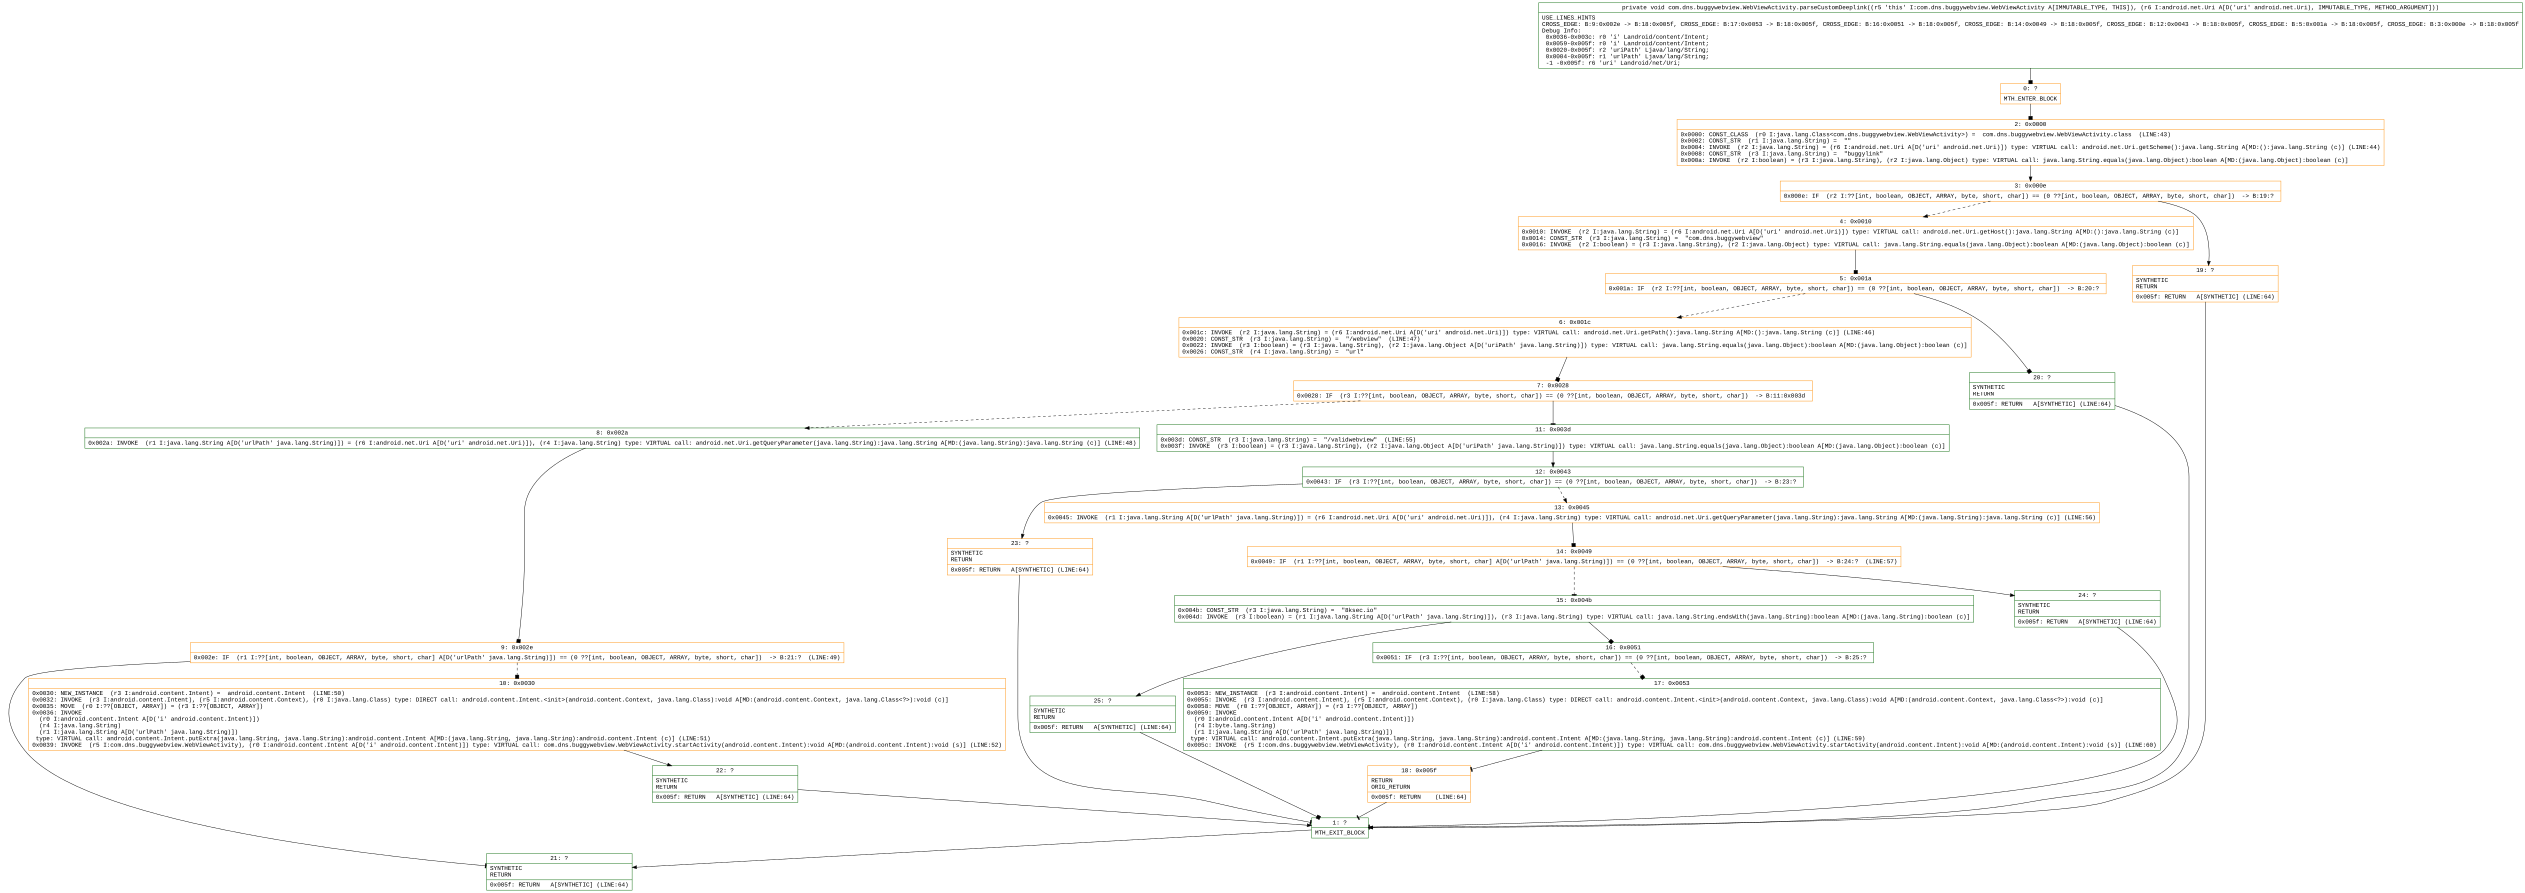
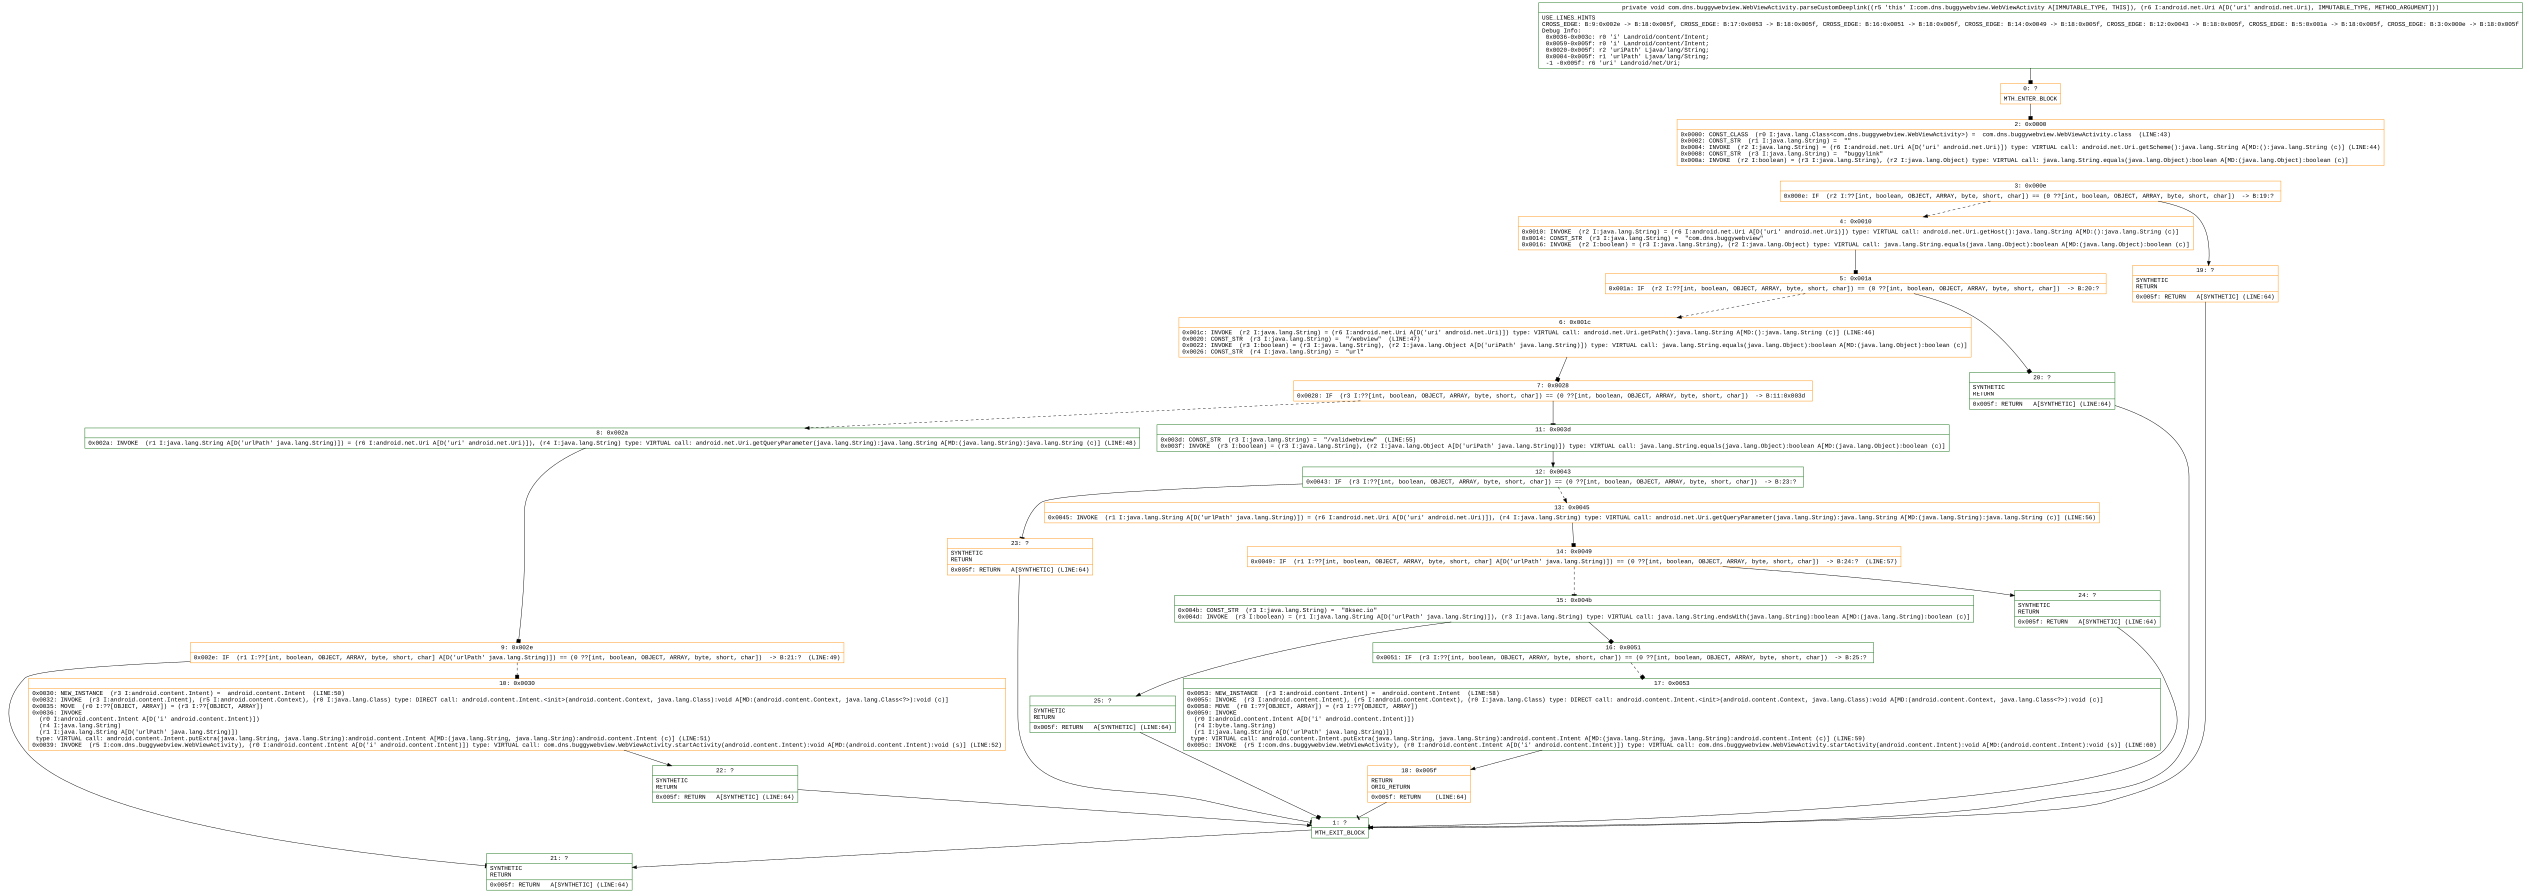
edge "2: 0x0000" -> "3: 0x000e": removed
edge "12: 0x0043" -> "23: ?": arrowhead normal -> tee
edge "17: 0x0053" -> "18: 0x005f": arrowhead tee -> normal
